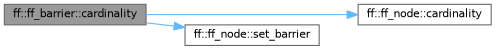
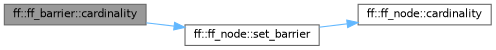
edge "ff::ff_barrier::cardinality" -> "ff::ff_node::cardinality": now "ff::ff_node::set_barrier" -> "ff::ff_node::cardinality"
